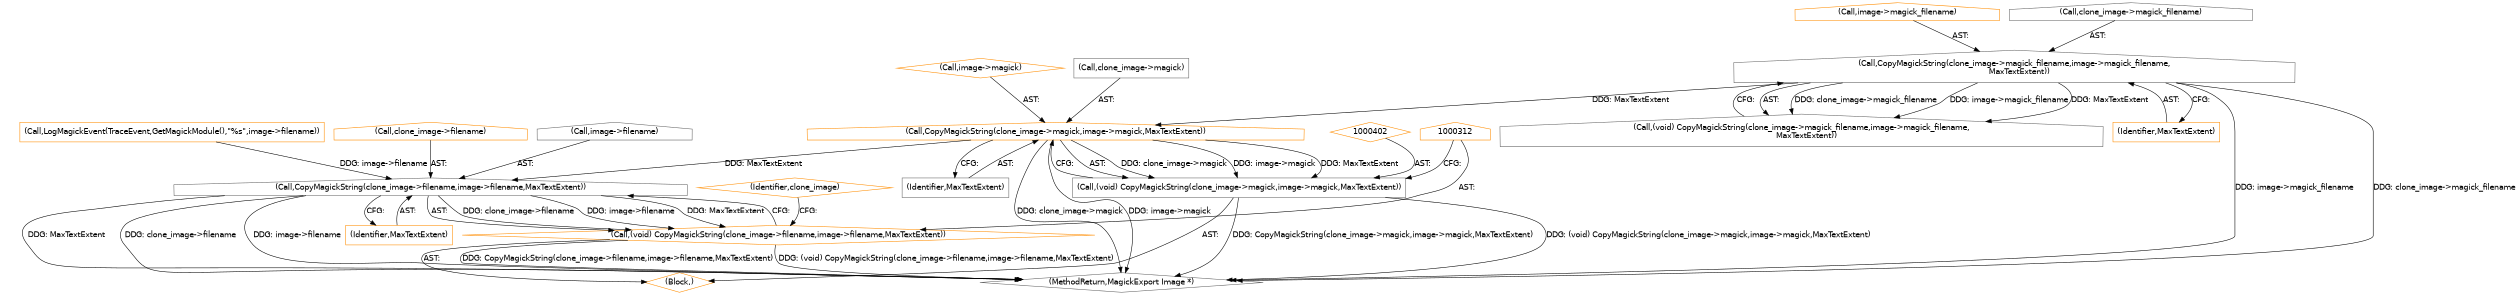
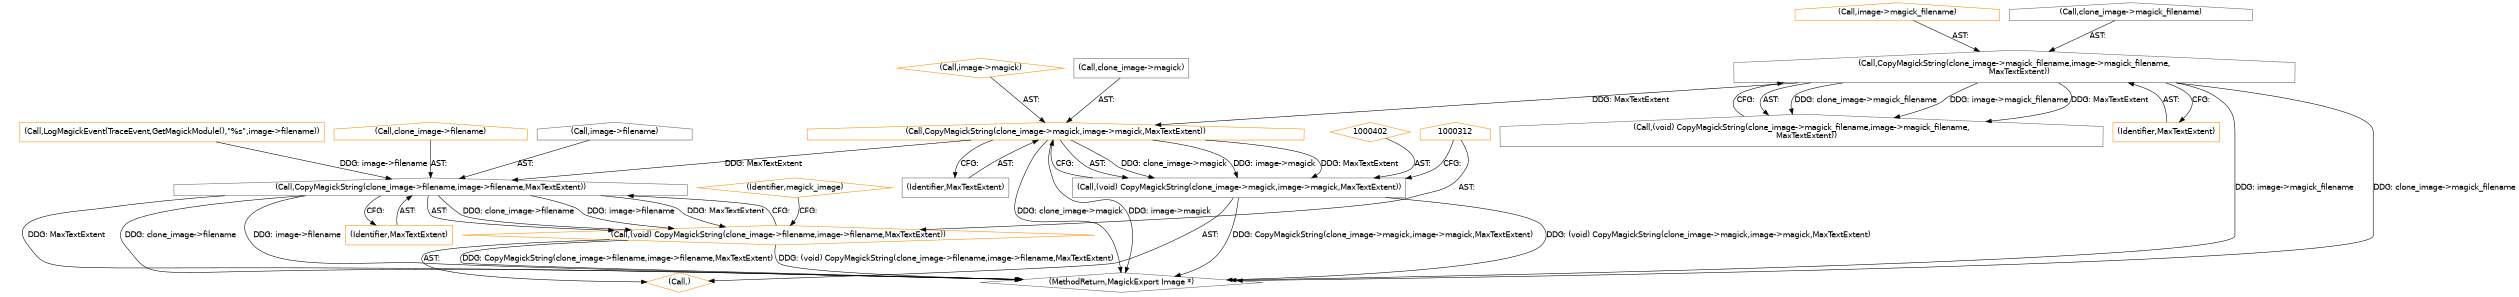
node "(Identifier,clone_image)": label "(Identifier,clone_image)" -> "(Identifier,magick_image)"
node "(Block,)": label "(Block,)" -> "(Call,)"
